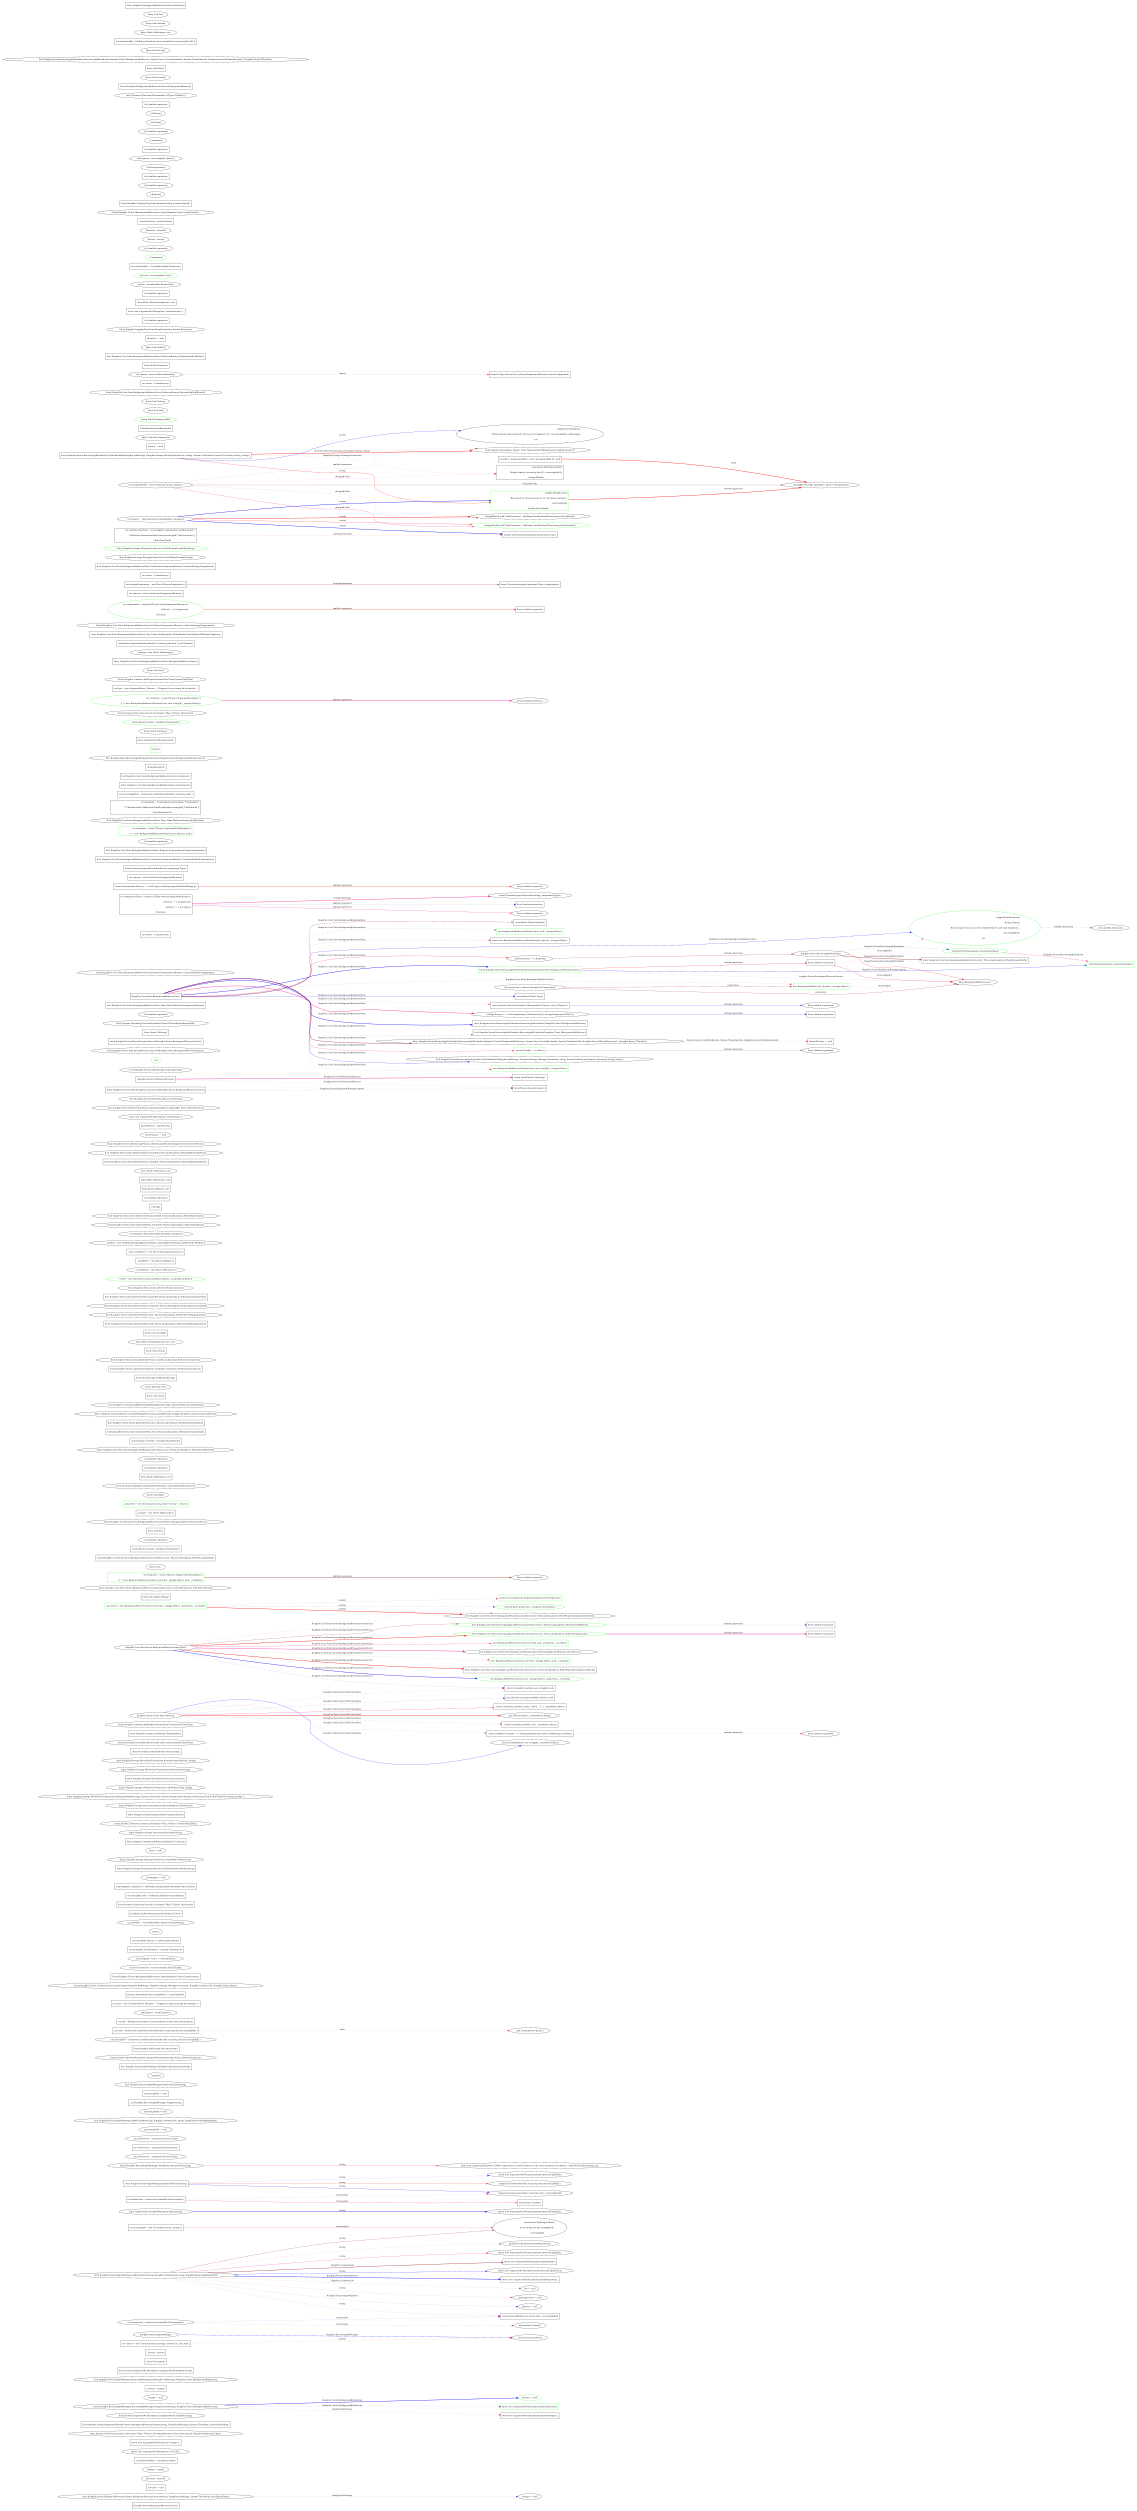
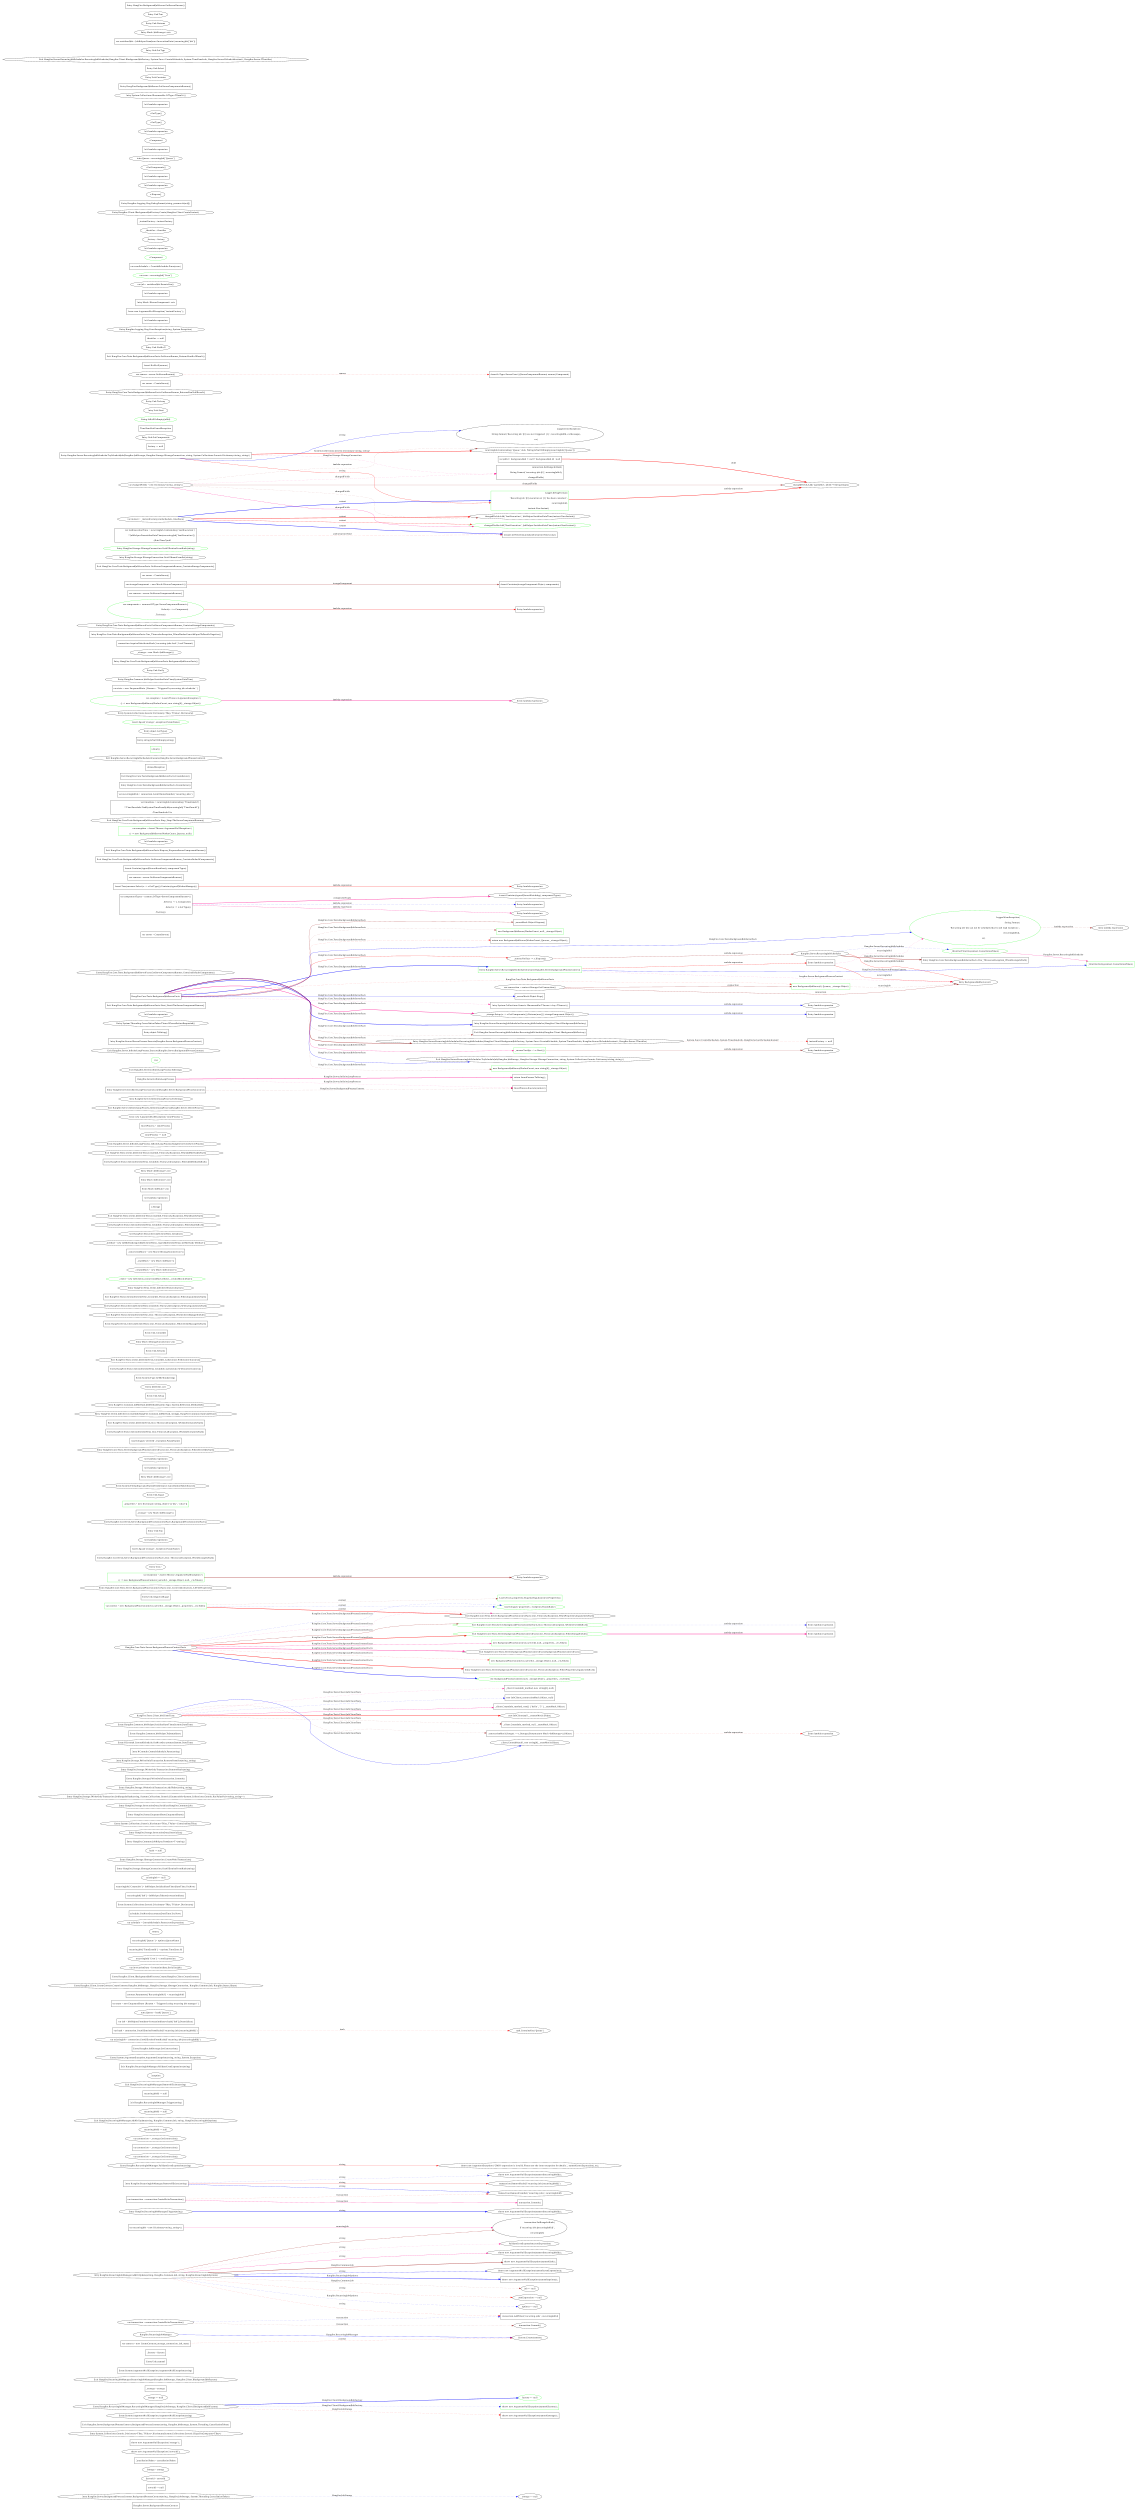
edge "Hangfire.Core.Tests.Server.BackgroundProcessContextFacts" -> "_client.CreateJob(_method, new string[0], null)": now "Hangfire.Core.Tests.Server.BackgroundProcessContextFacts" -> "Assert.Equal(''properties'', exception.ParamName)"
